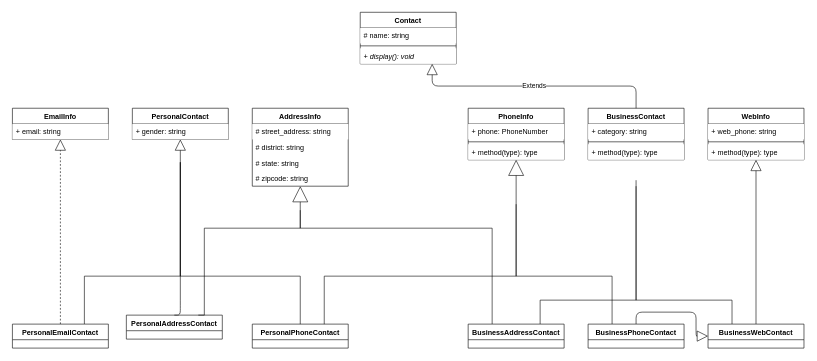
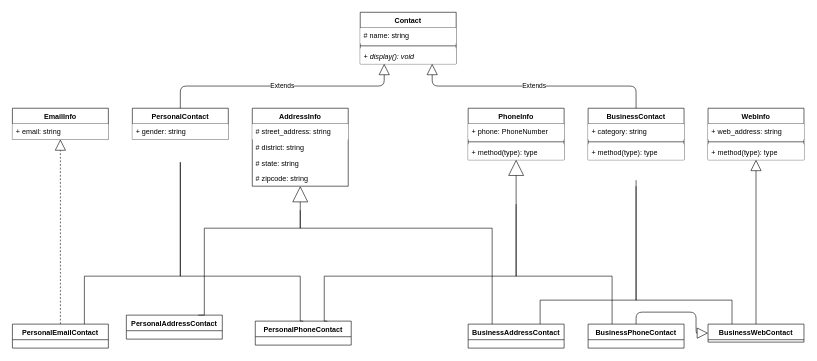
edge "PersonalContact" -> "Contact": added, label "Extends"
node "+ web_phone: string": label "+ web_phone: string" -> "+ web_address: string"
edge "PersonalAddressContact" -> "PersonalContact": removed
node "PersonalPhoneContact": moved (300, 336) -> (303, 333)
node "BusinessWebContact": size 96x24 -> 96x18
